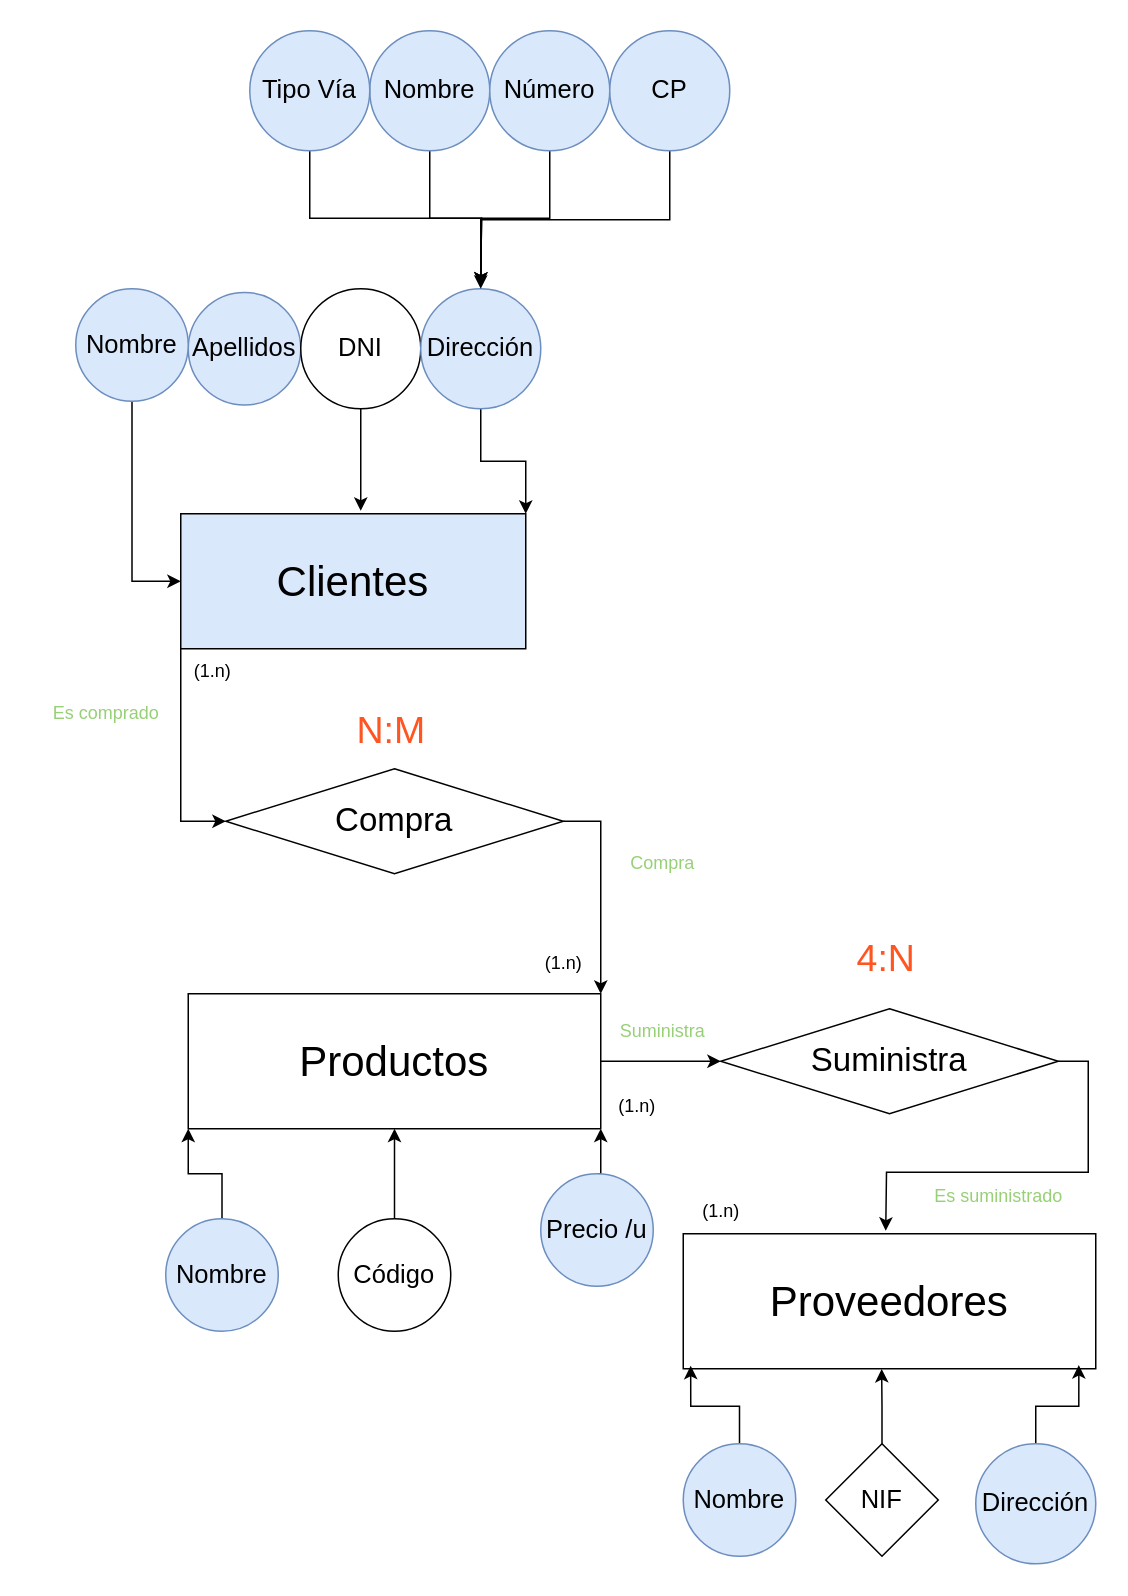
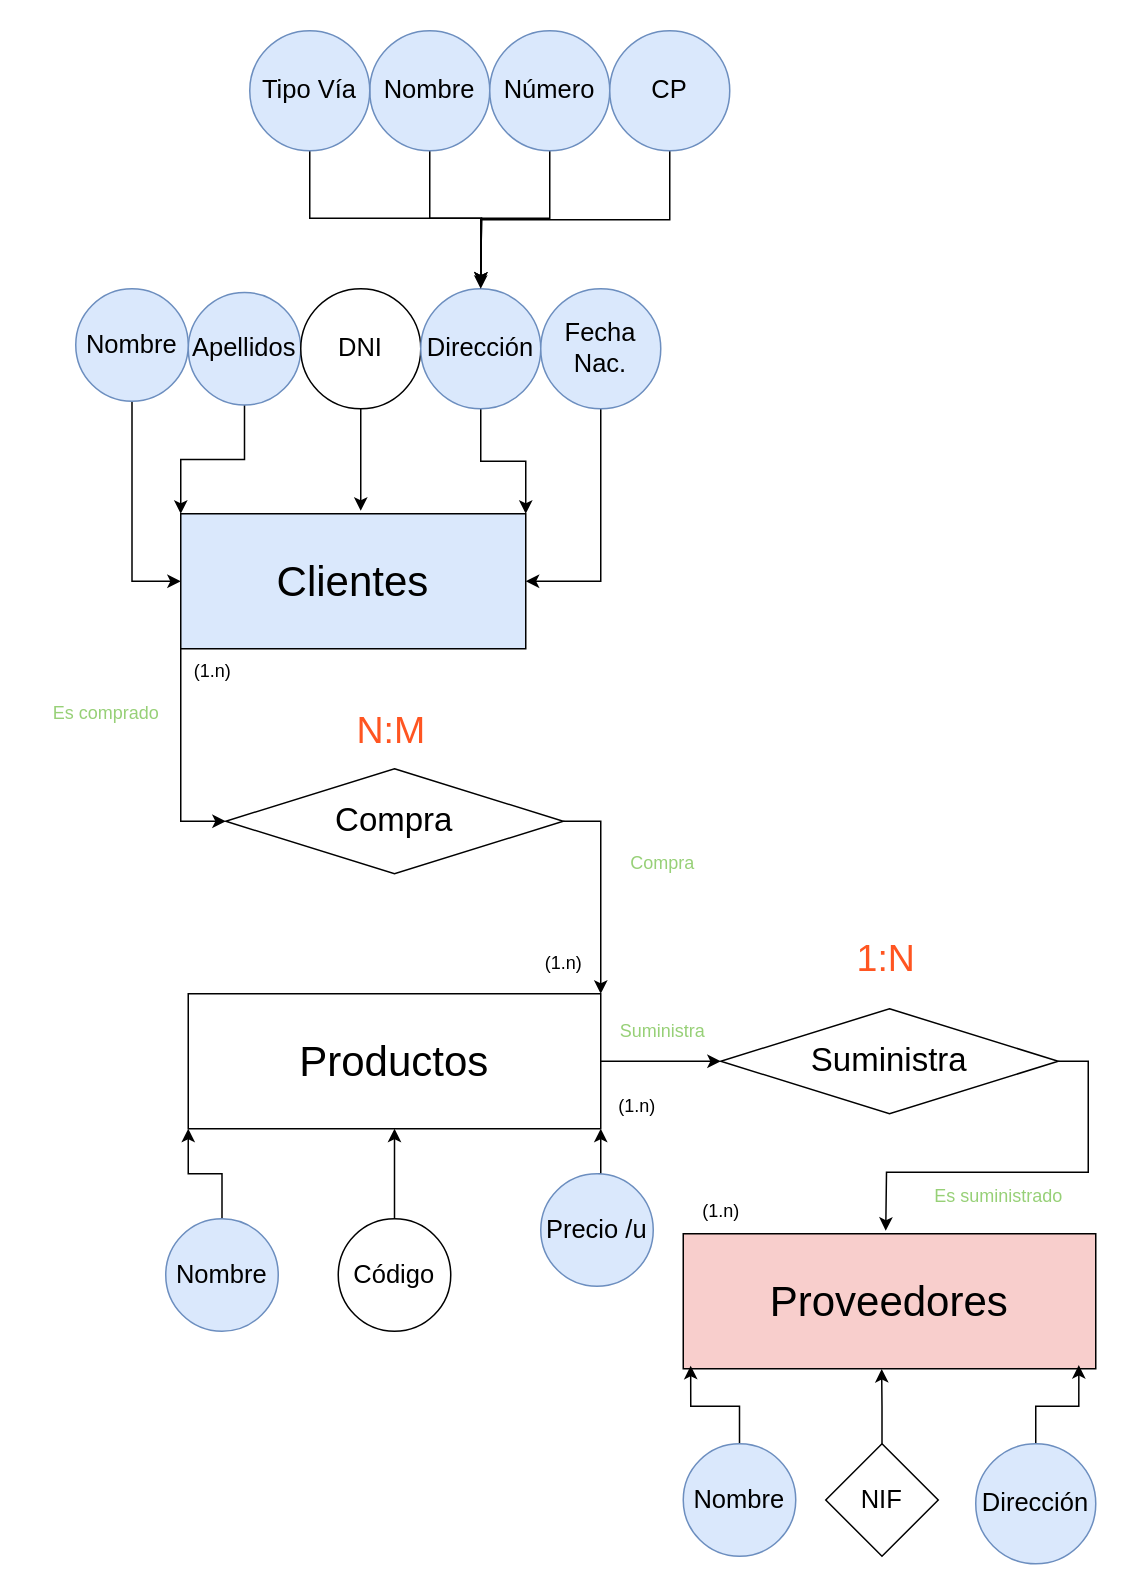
node "Fecha Nac.": added
edge "Apellidos" -> "Clientes": added
edge "Fecha Nac." -> "Clientes": added
node "4:N": label "4:N" -> "1:N"
node "Proveedores": fillcolor #ffffff -> #f8cecc
